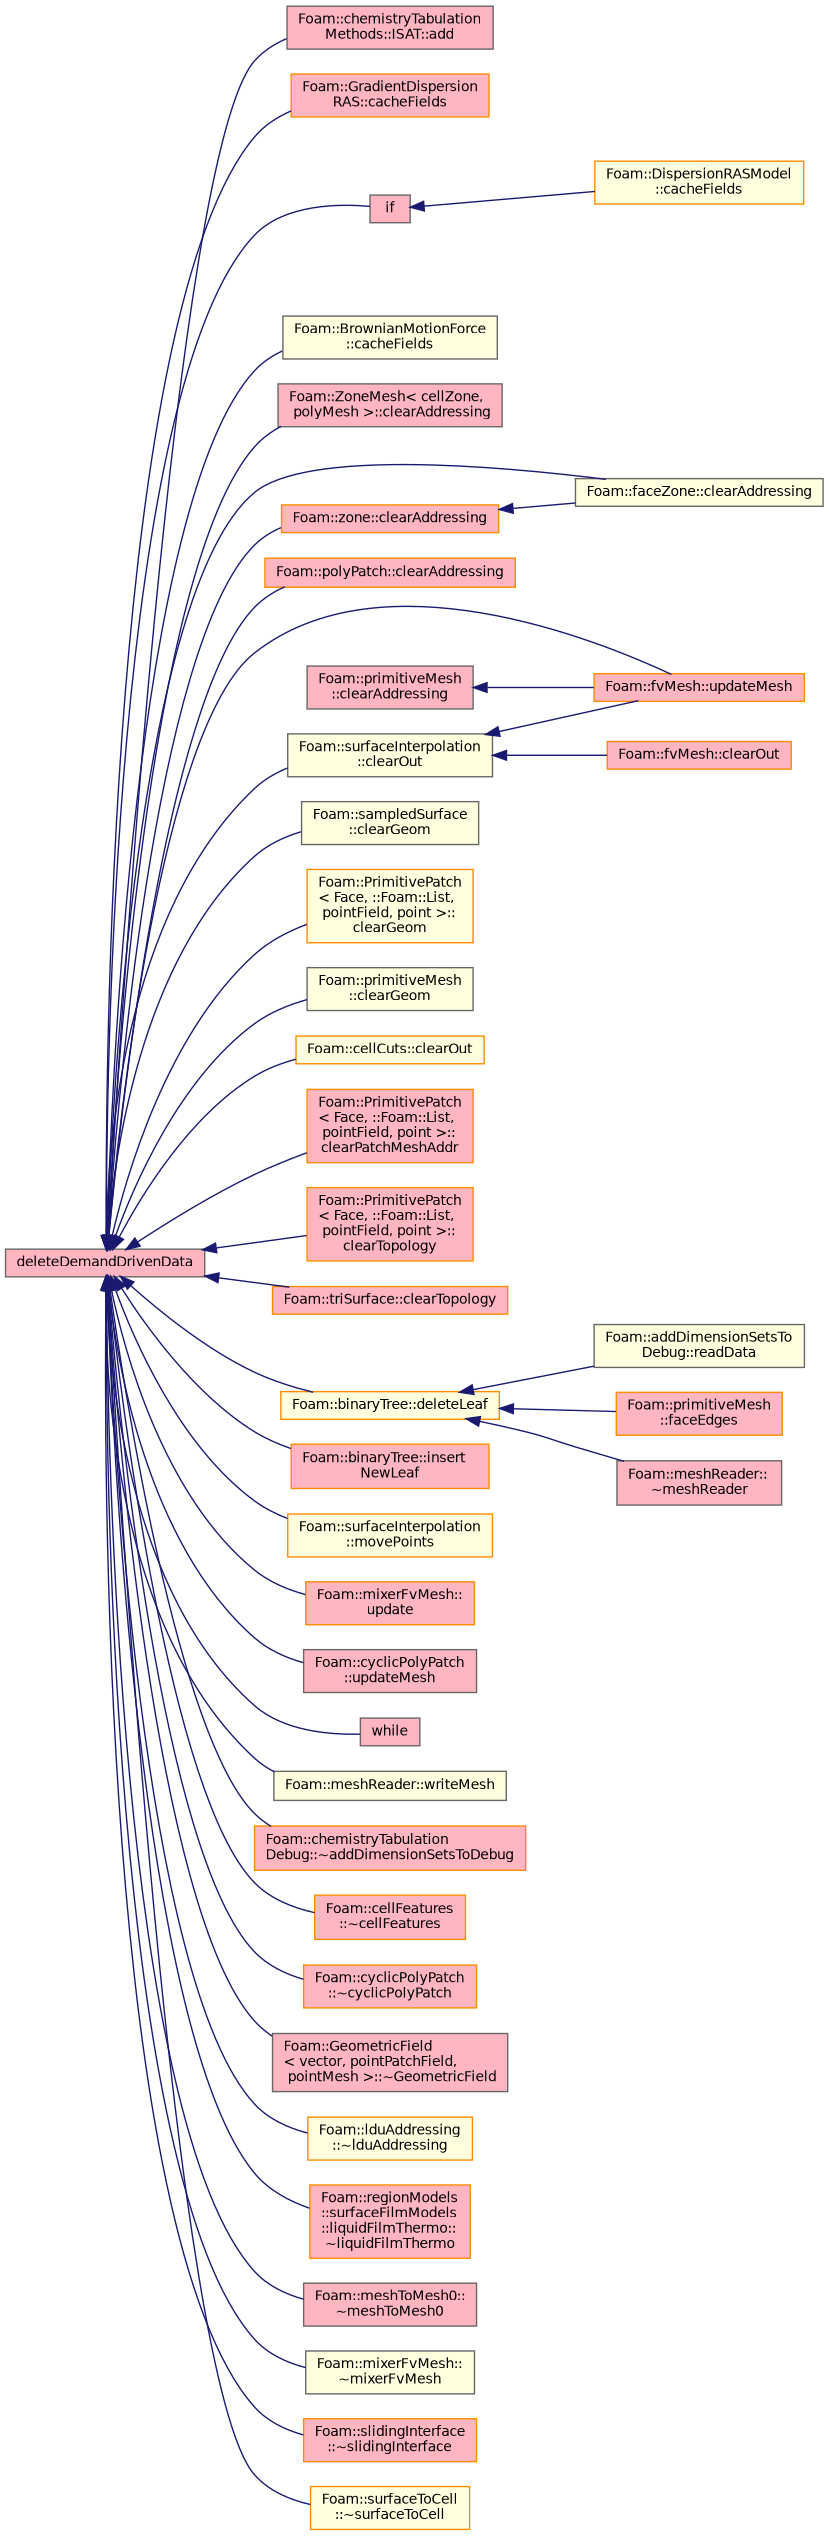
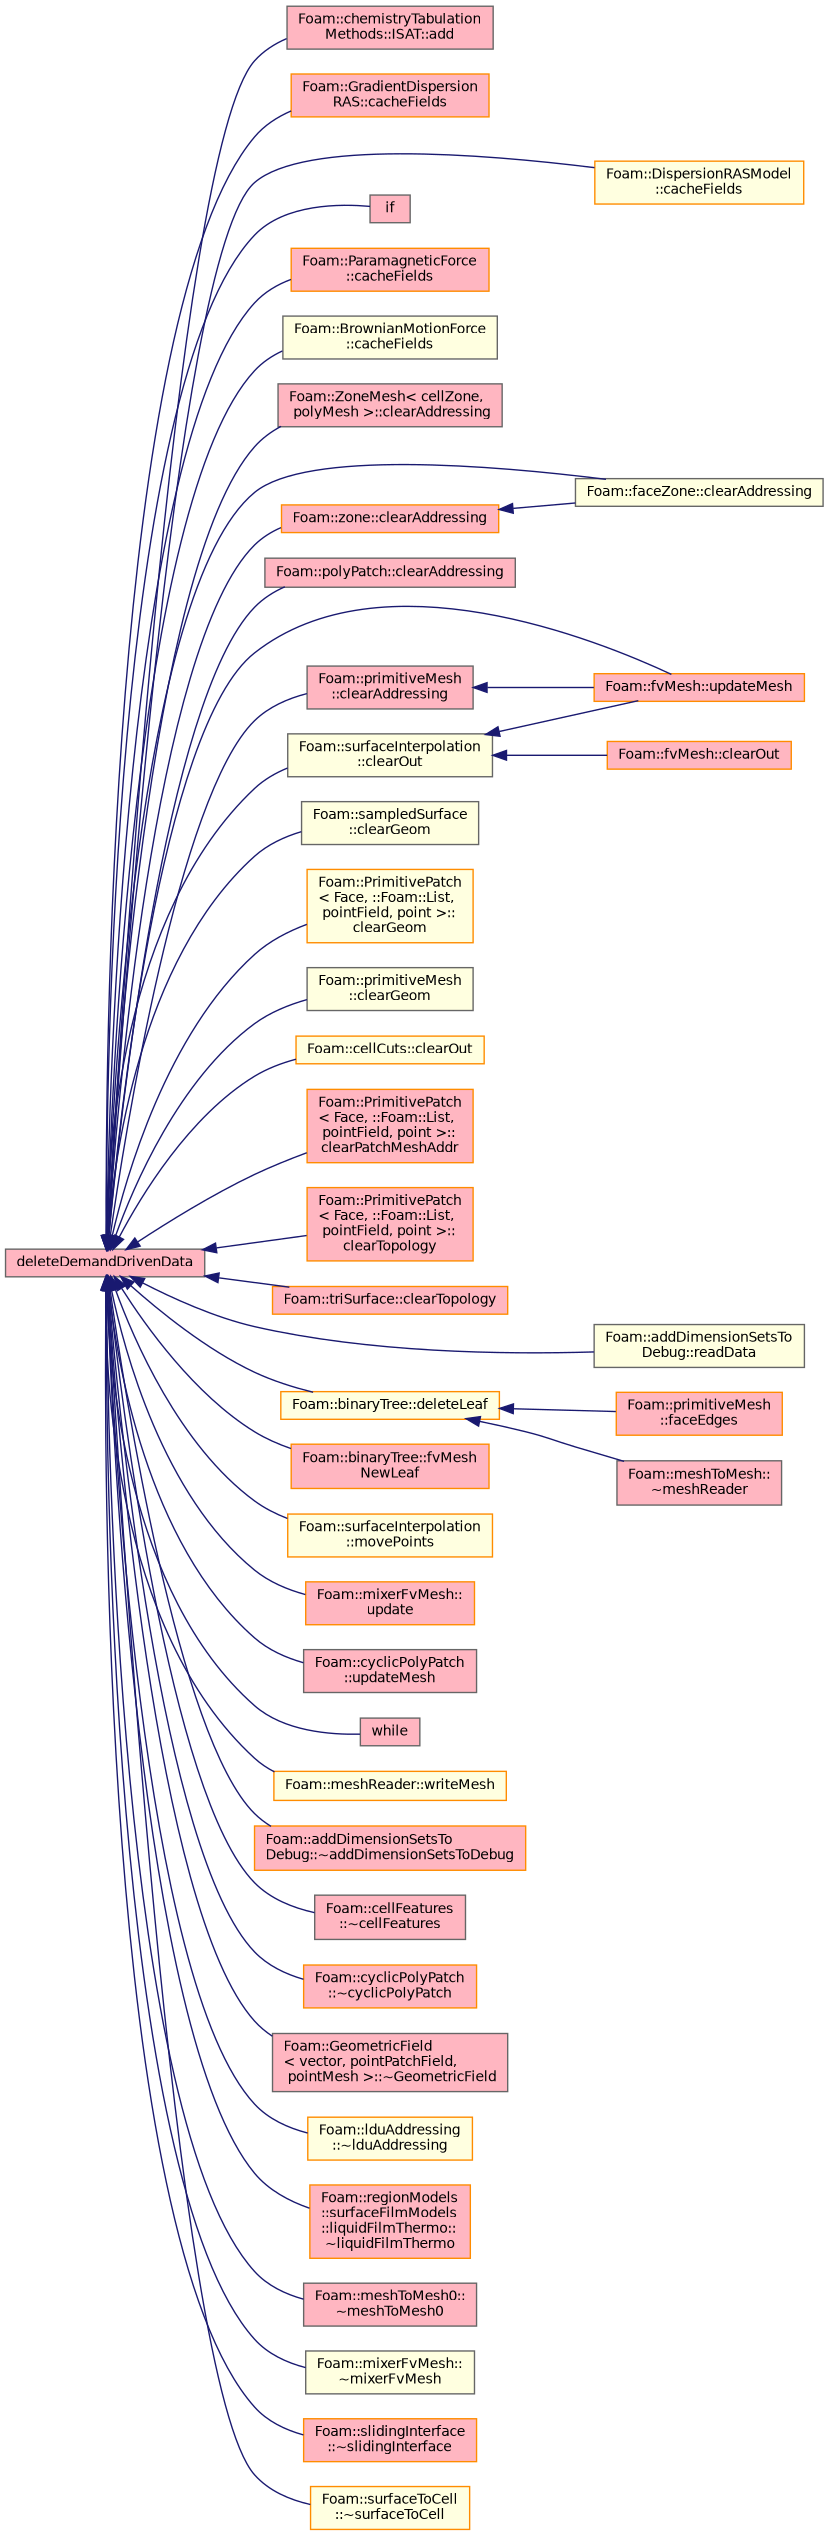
edge "Foam::DispersionRASModel ::cacheFields" -> "if": now "Foam::DispersionRASModel ::cacheFields" -> "deleteDemandDrivenData"
node "Foam::ParamagneticForce ::cacheFields": added
node "Foam::polyPatch::clearAddressing": color darkorange -> gray40
edge "Foam::primitiveMesh ::clearAddressing" -> "deleteDemandDrivenData": added
edge "Foam::addDimensionSetsTo Debug::readData" -> "Foam::binaryTree::deleteLeaf": now "Foam::addDimensionSetsTo Debug::readData" -> "deleteDemandDrivenData"
node "Foam::binaryTree::insert NewLeaf": label "Foam::binaryTree::insert NewLeaf" -> "Foam::binaryTree::fvMesh NewLeaf"
node "Foam::meshReader:: ~meshReader": label "Foam::meshReader:: ~meshReader" -> "Foam::meshToMesh:: ~meshReader"
node "Foam::meshReader::writeMesh": color gray40 -> darkorange
node "Foam::chemistryTabulation Debug::~addDimensionSetsToDebug": label "Foam::chemistryTabulation Debug::~addDimensionSetsToDebug" -> "Foam::addDimensionSetsTo Debug::~addDimensionSetsToDebug"
node "Foam::cellFeatures ::~cellFeatures": color darkorange -> gray40
